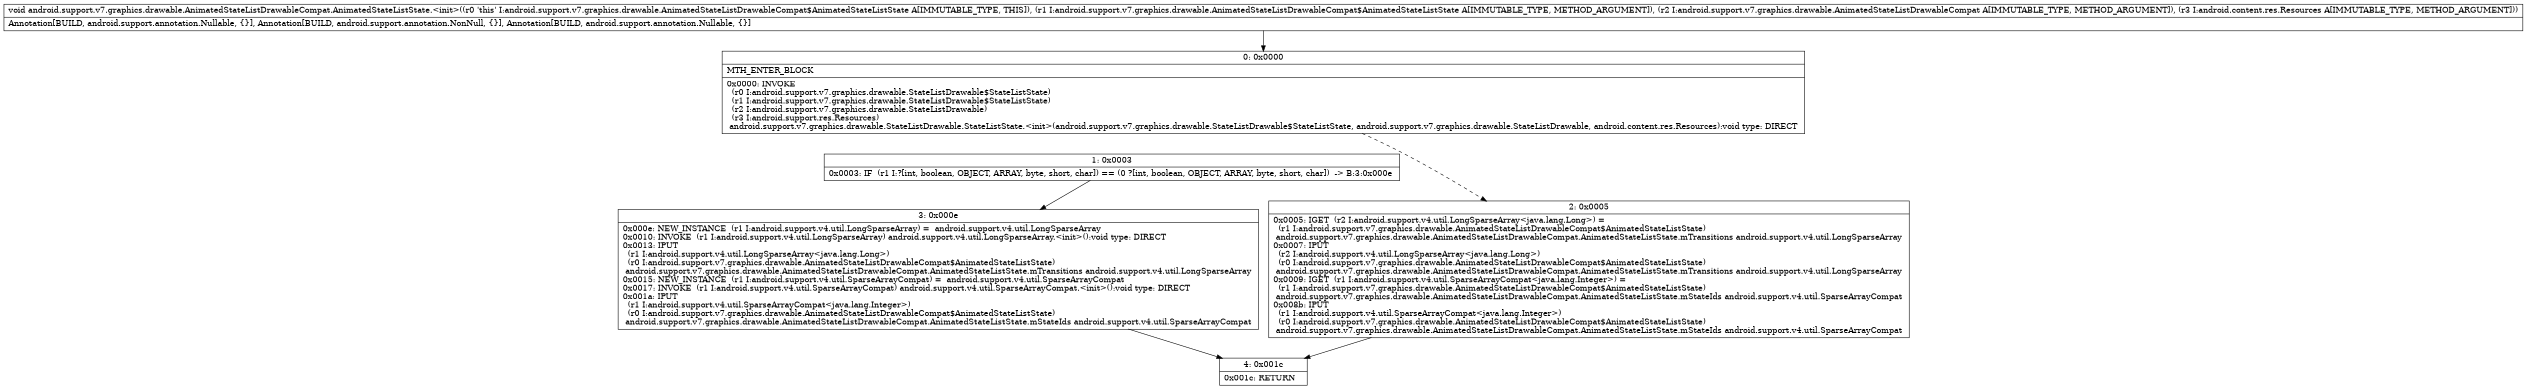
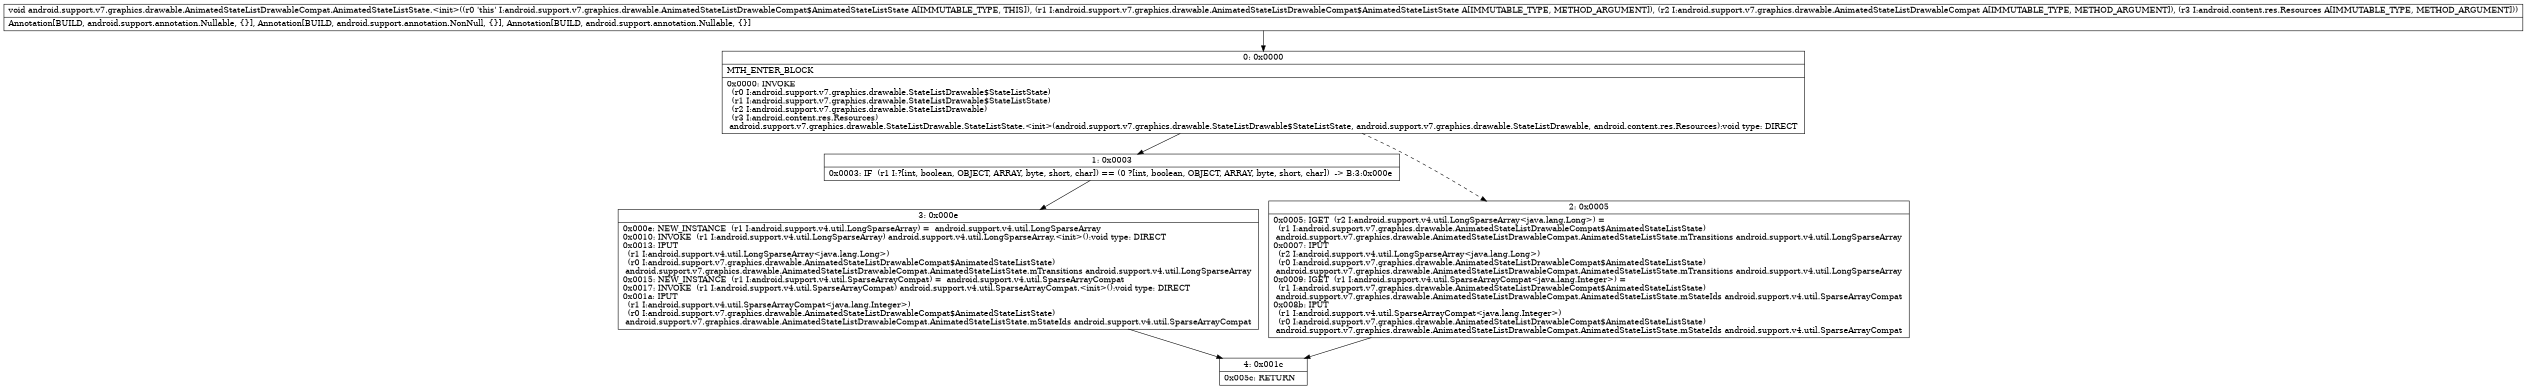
node "0: 0x0000": text "(r3 I:android.support.res.Resources)" -> "(r3 I:android.content.res.Resources)"
edge "0: 0x0000" -> "1: 0x0003": added
node "4: 0x001c": text "0x001c: RETURN" -> "0x005c: RETURN"
